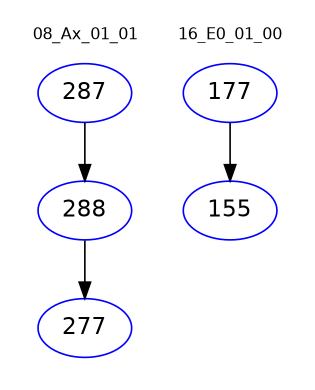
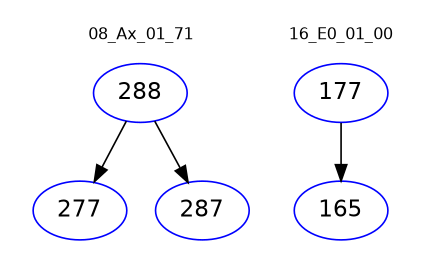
cluster "08_Ax_01_01": label "08_Ax_01_01" -> "08_Ax_01_71"
edge "287" -> "288": reversed
node "155": label "155" -> "165"
